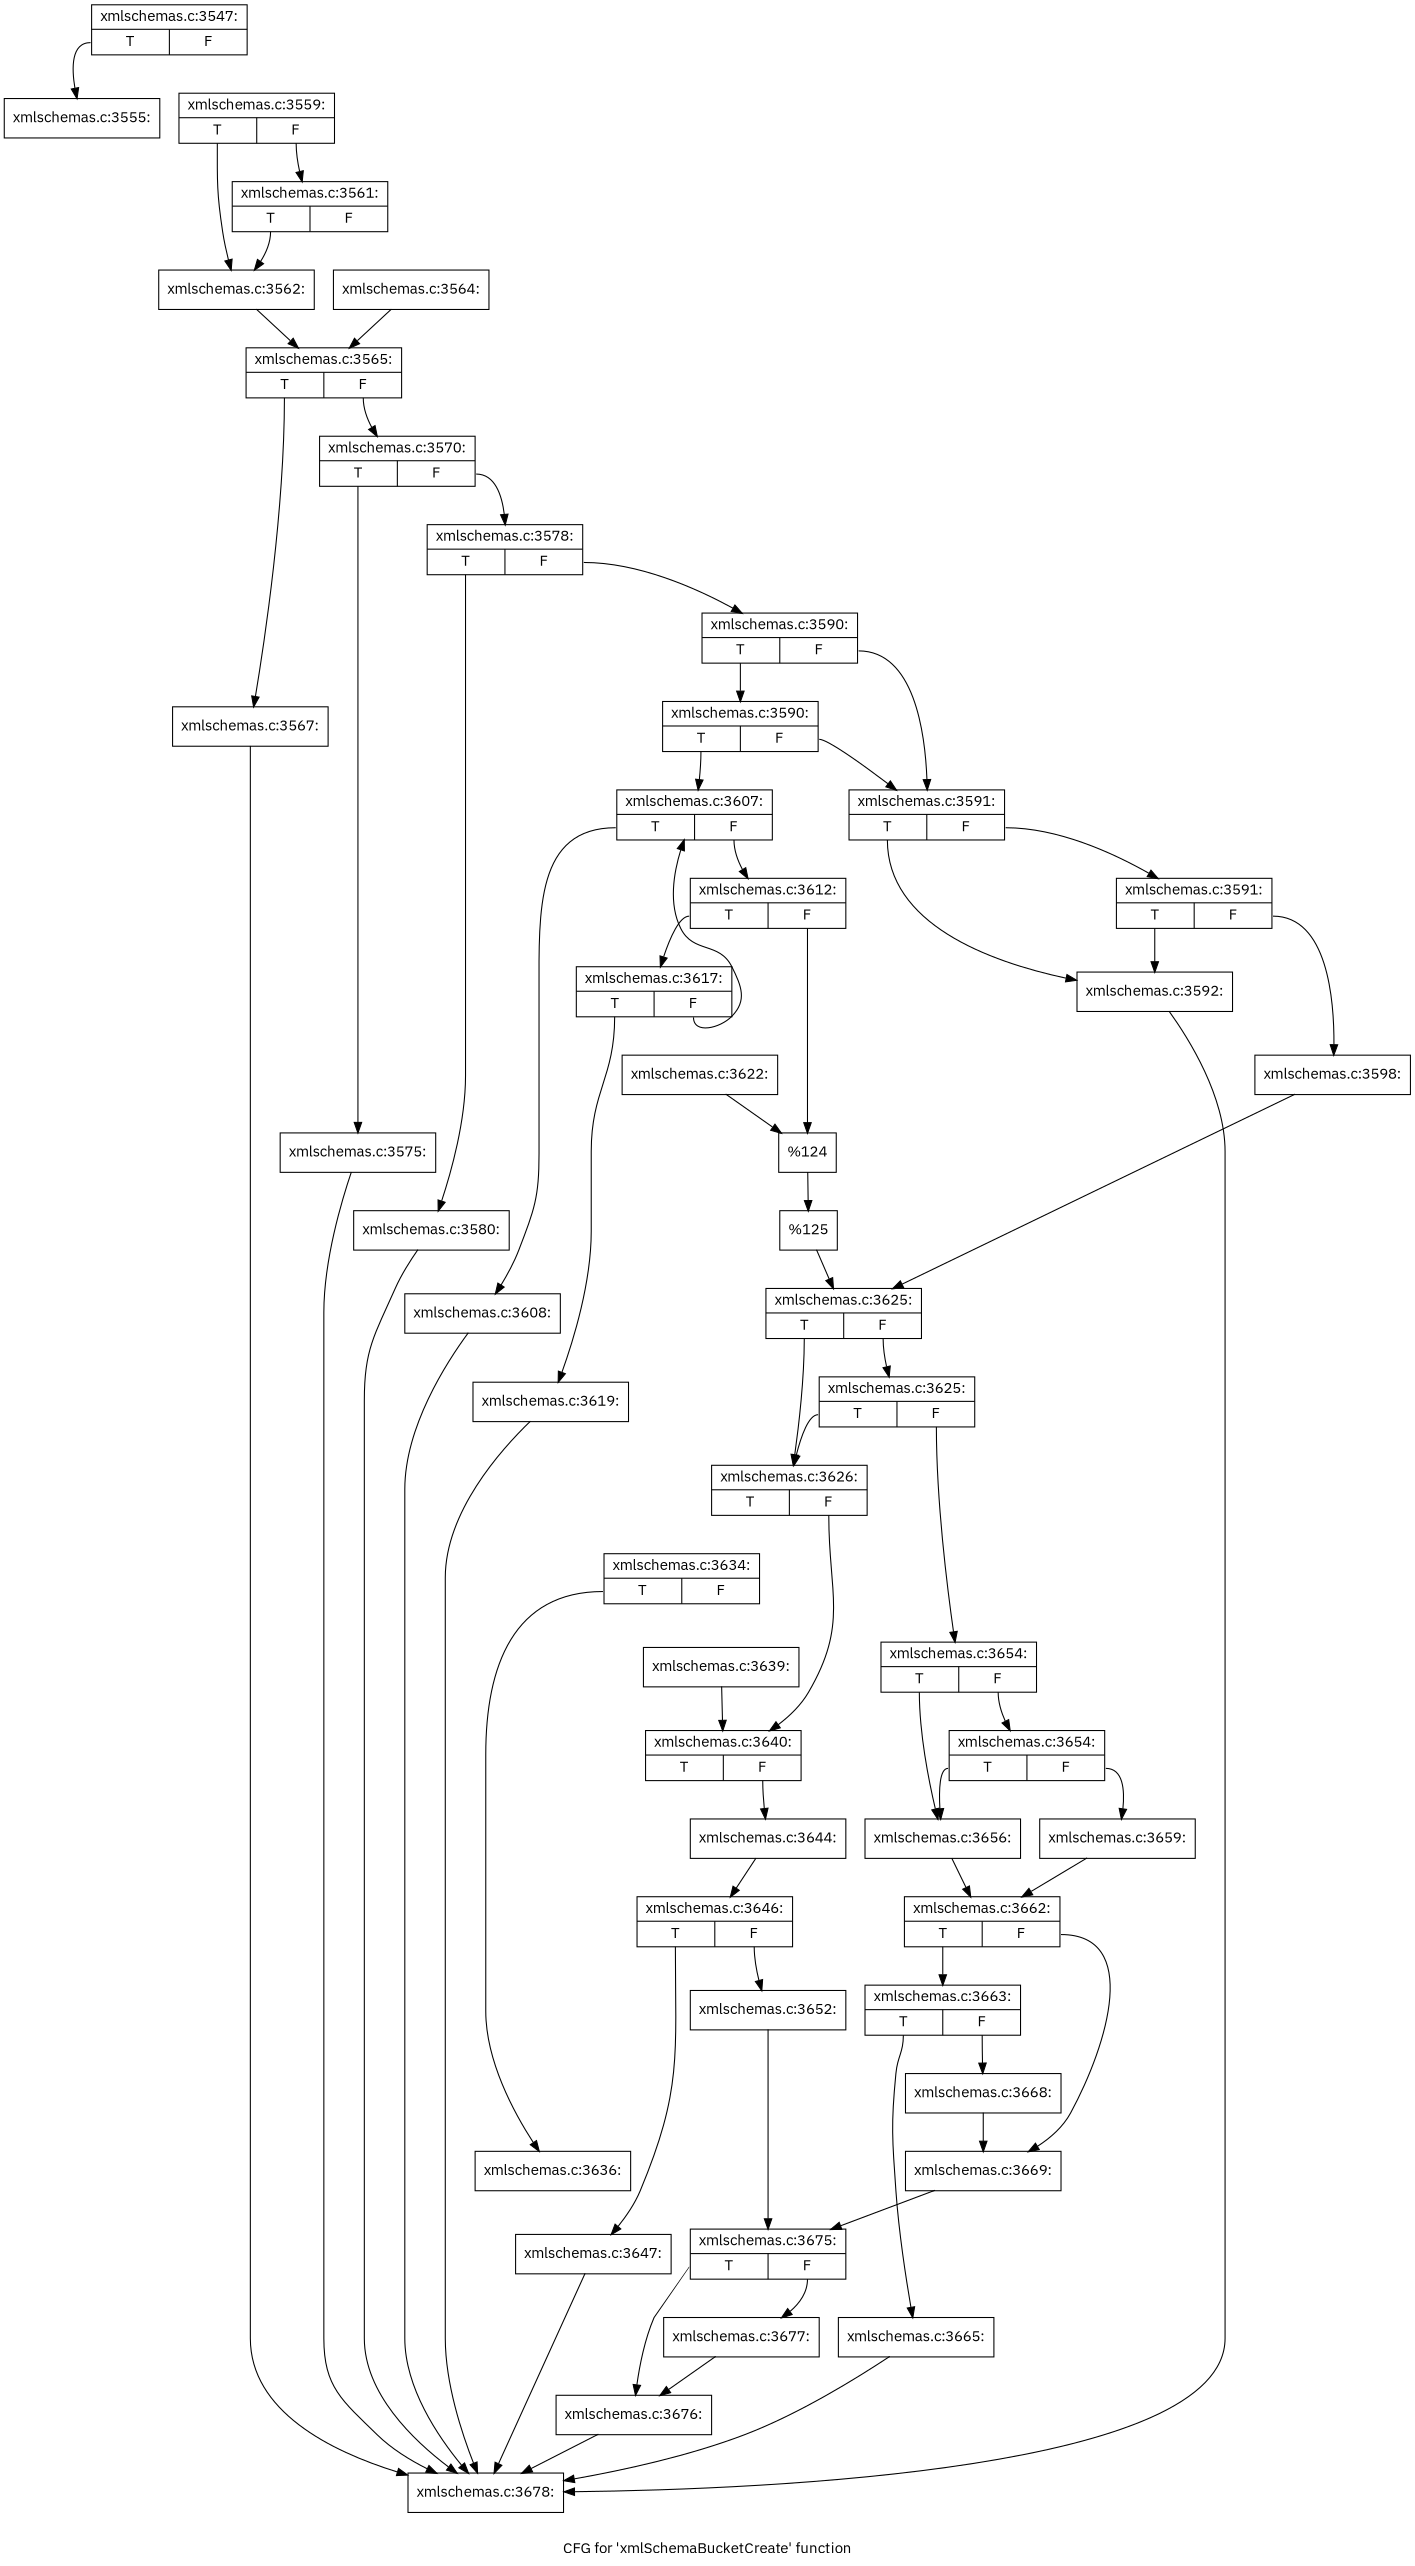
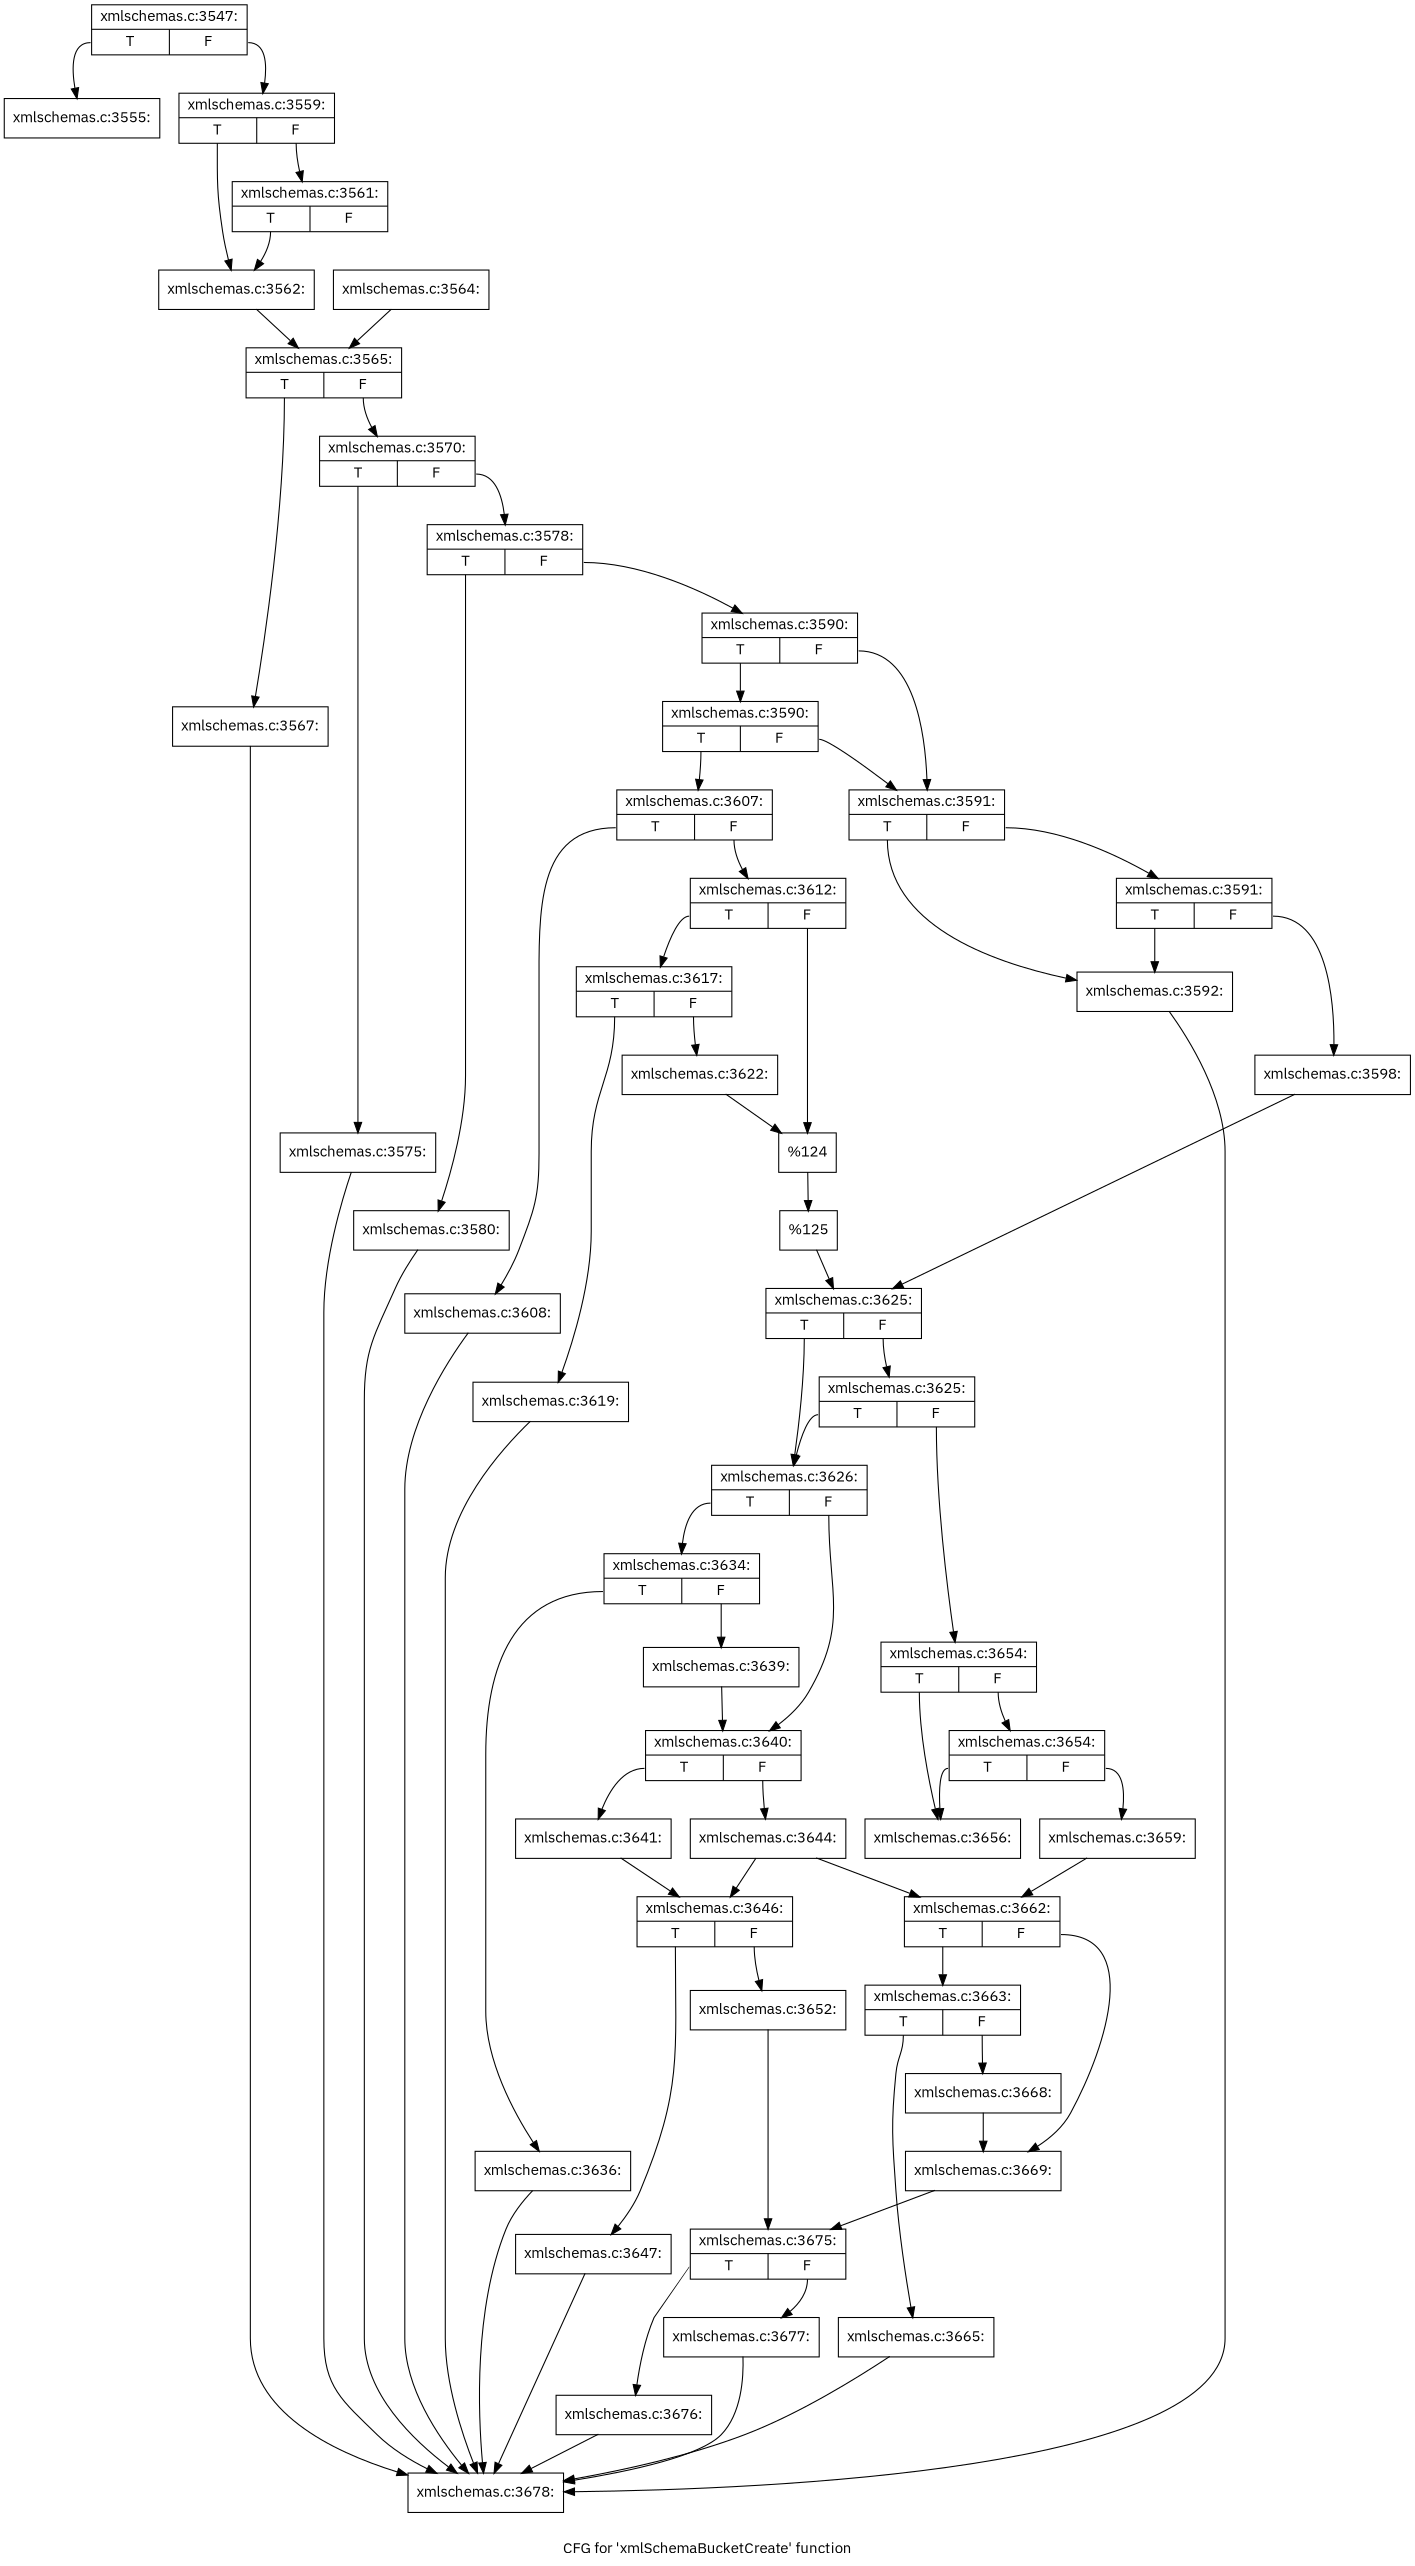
edge "xmlschemas.c:3547:" -> "xmlschemas.c:3559:": added
edge "xmlschemas.c:3617:" -> "xmlschemas.c:3607:": now "xmlschemas.c:3617:" -> "xmlschemas.c:3622:"
edge "xmlschemas.c:3626:" -> "xmlschemas.c:3634:": added
edge "xmlschemas.c:3634:" -> "xmlschemas.c:3639:": added
node "xmlschemas.c:3641:": added
edge "xmlschemas.c:3656:" -> "xmlschemas.c:3662:": now "xmlschemas.c:3644:" -> "xmlschemas.c:3662:"
edge "xmlschemas.c:3636:" -> "xmlschemas.c:3678:": added
edge "xmlschemas.c:3677:" -> "xmlschemas.c:3676:": now "xmlschemas.c:3677:" -> "xmlschemas.c:3678:"
